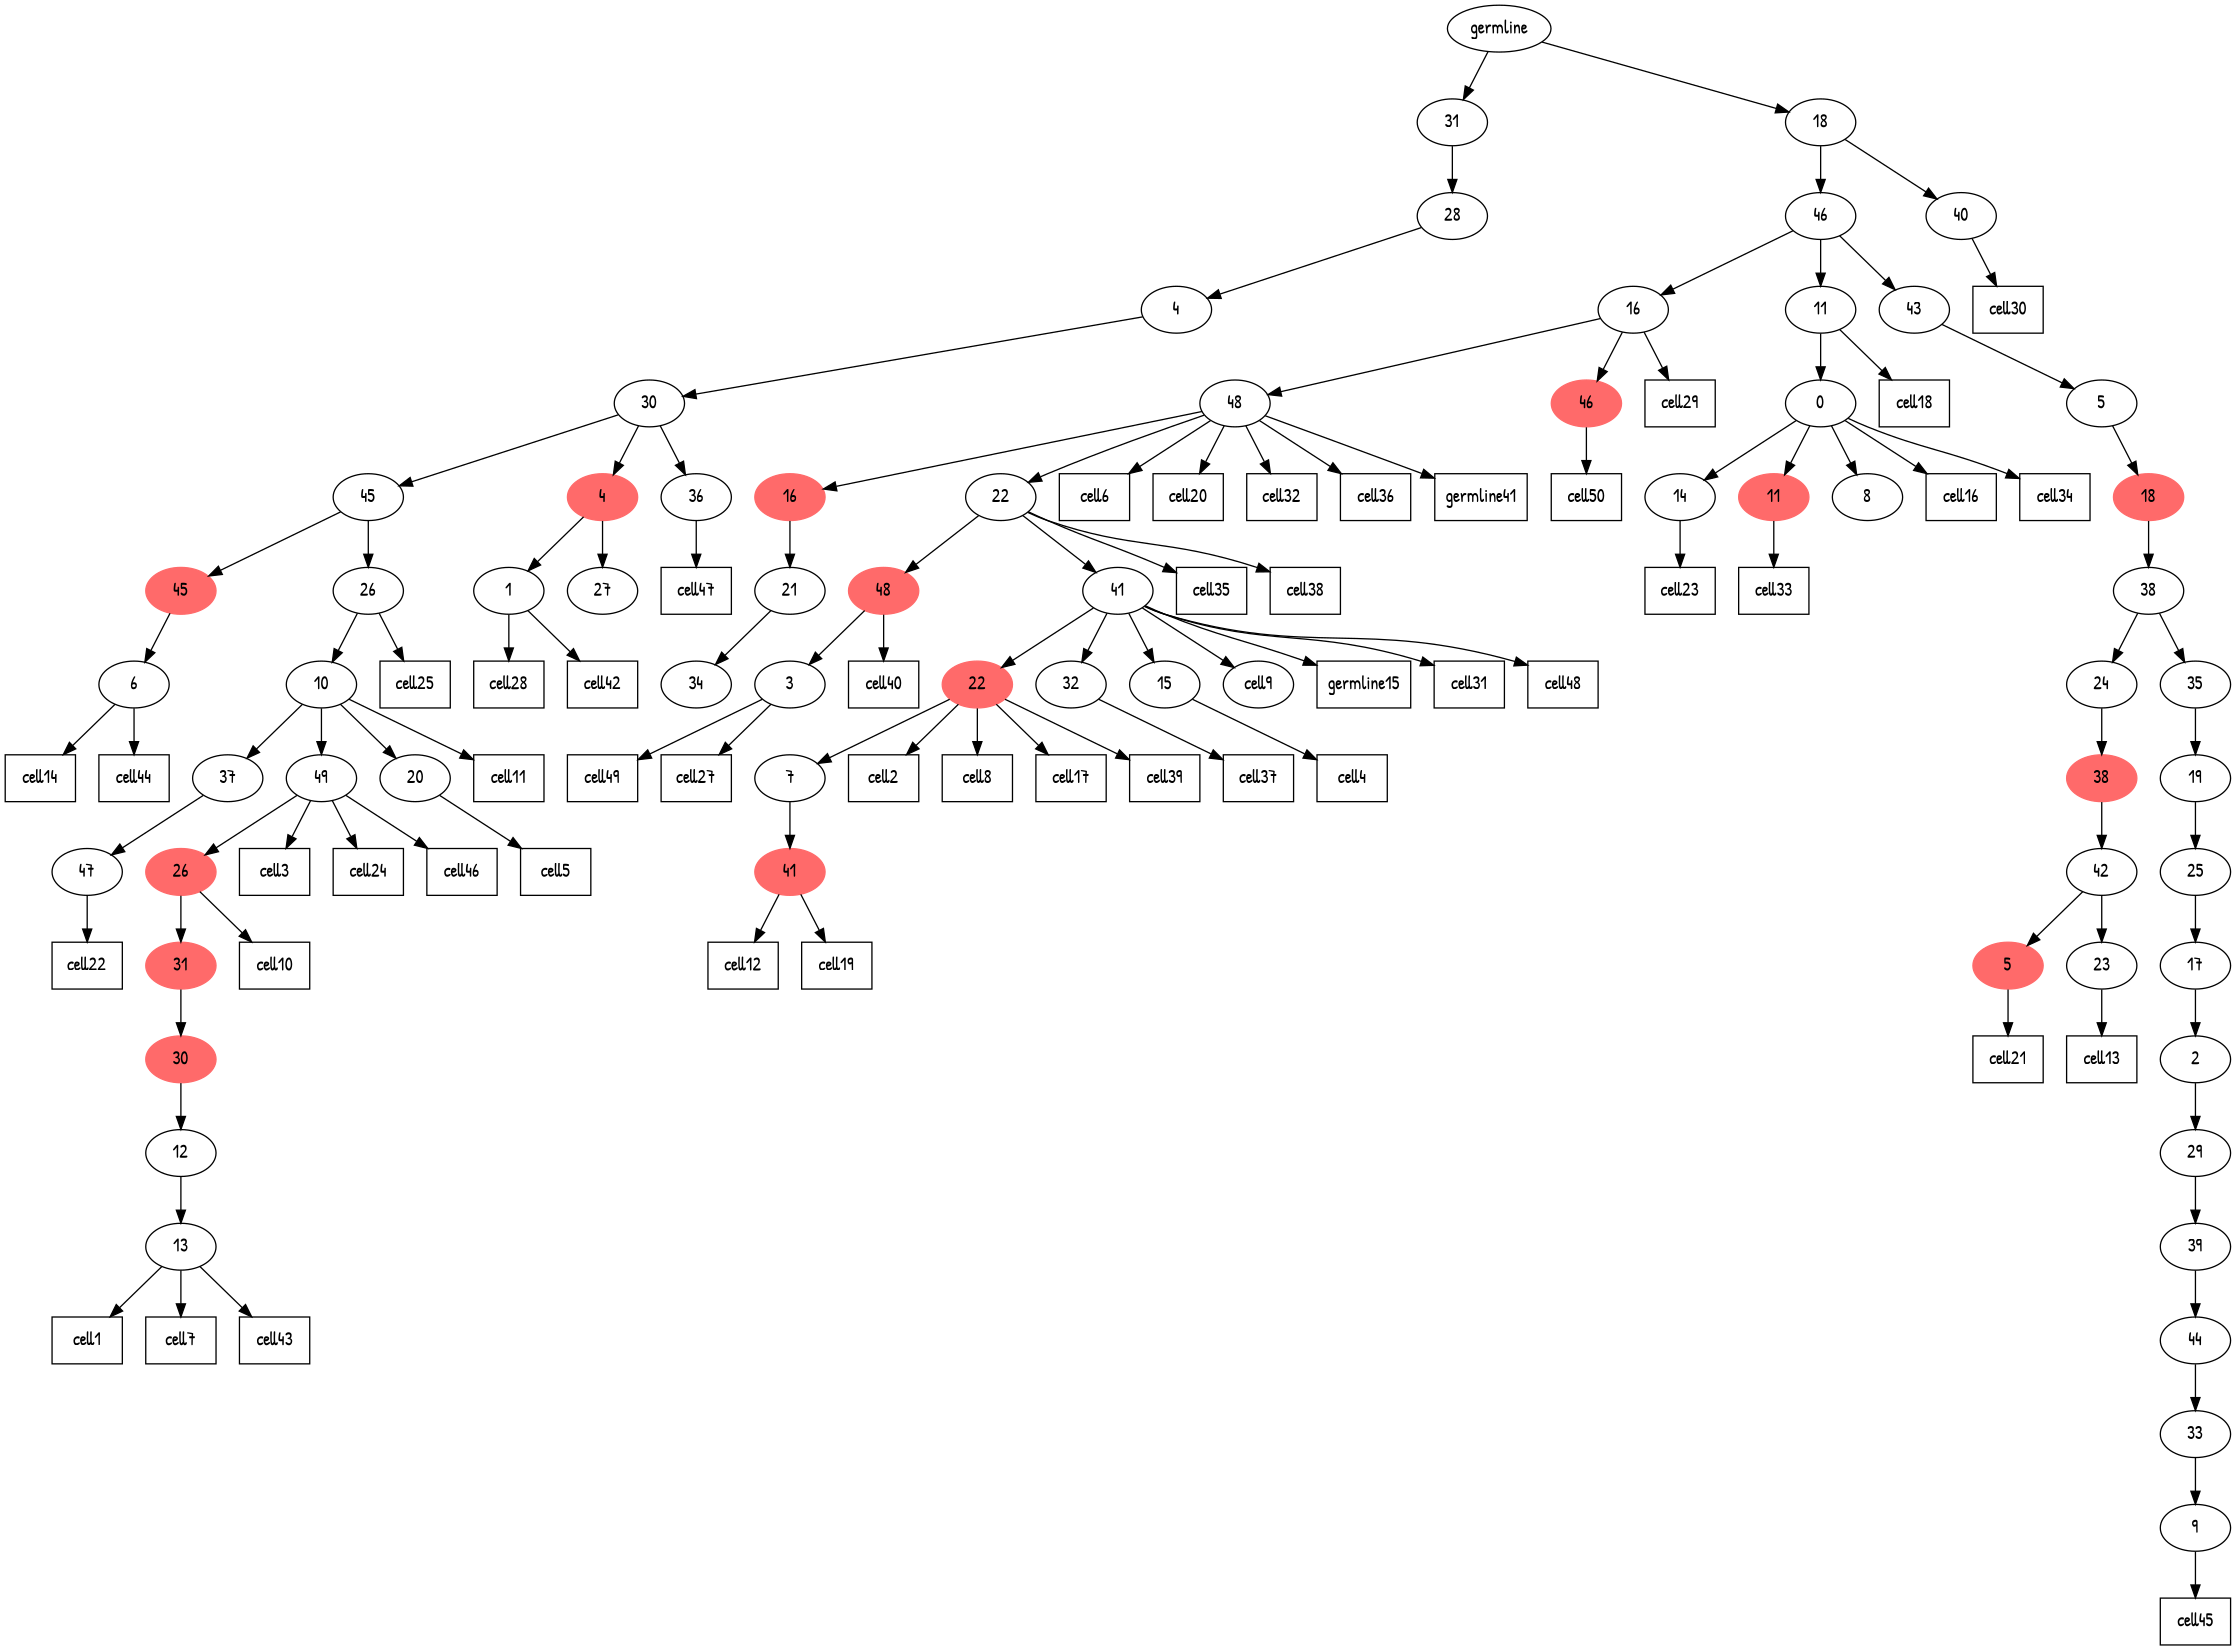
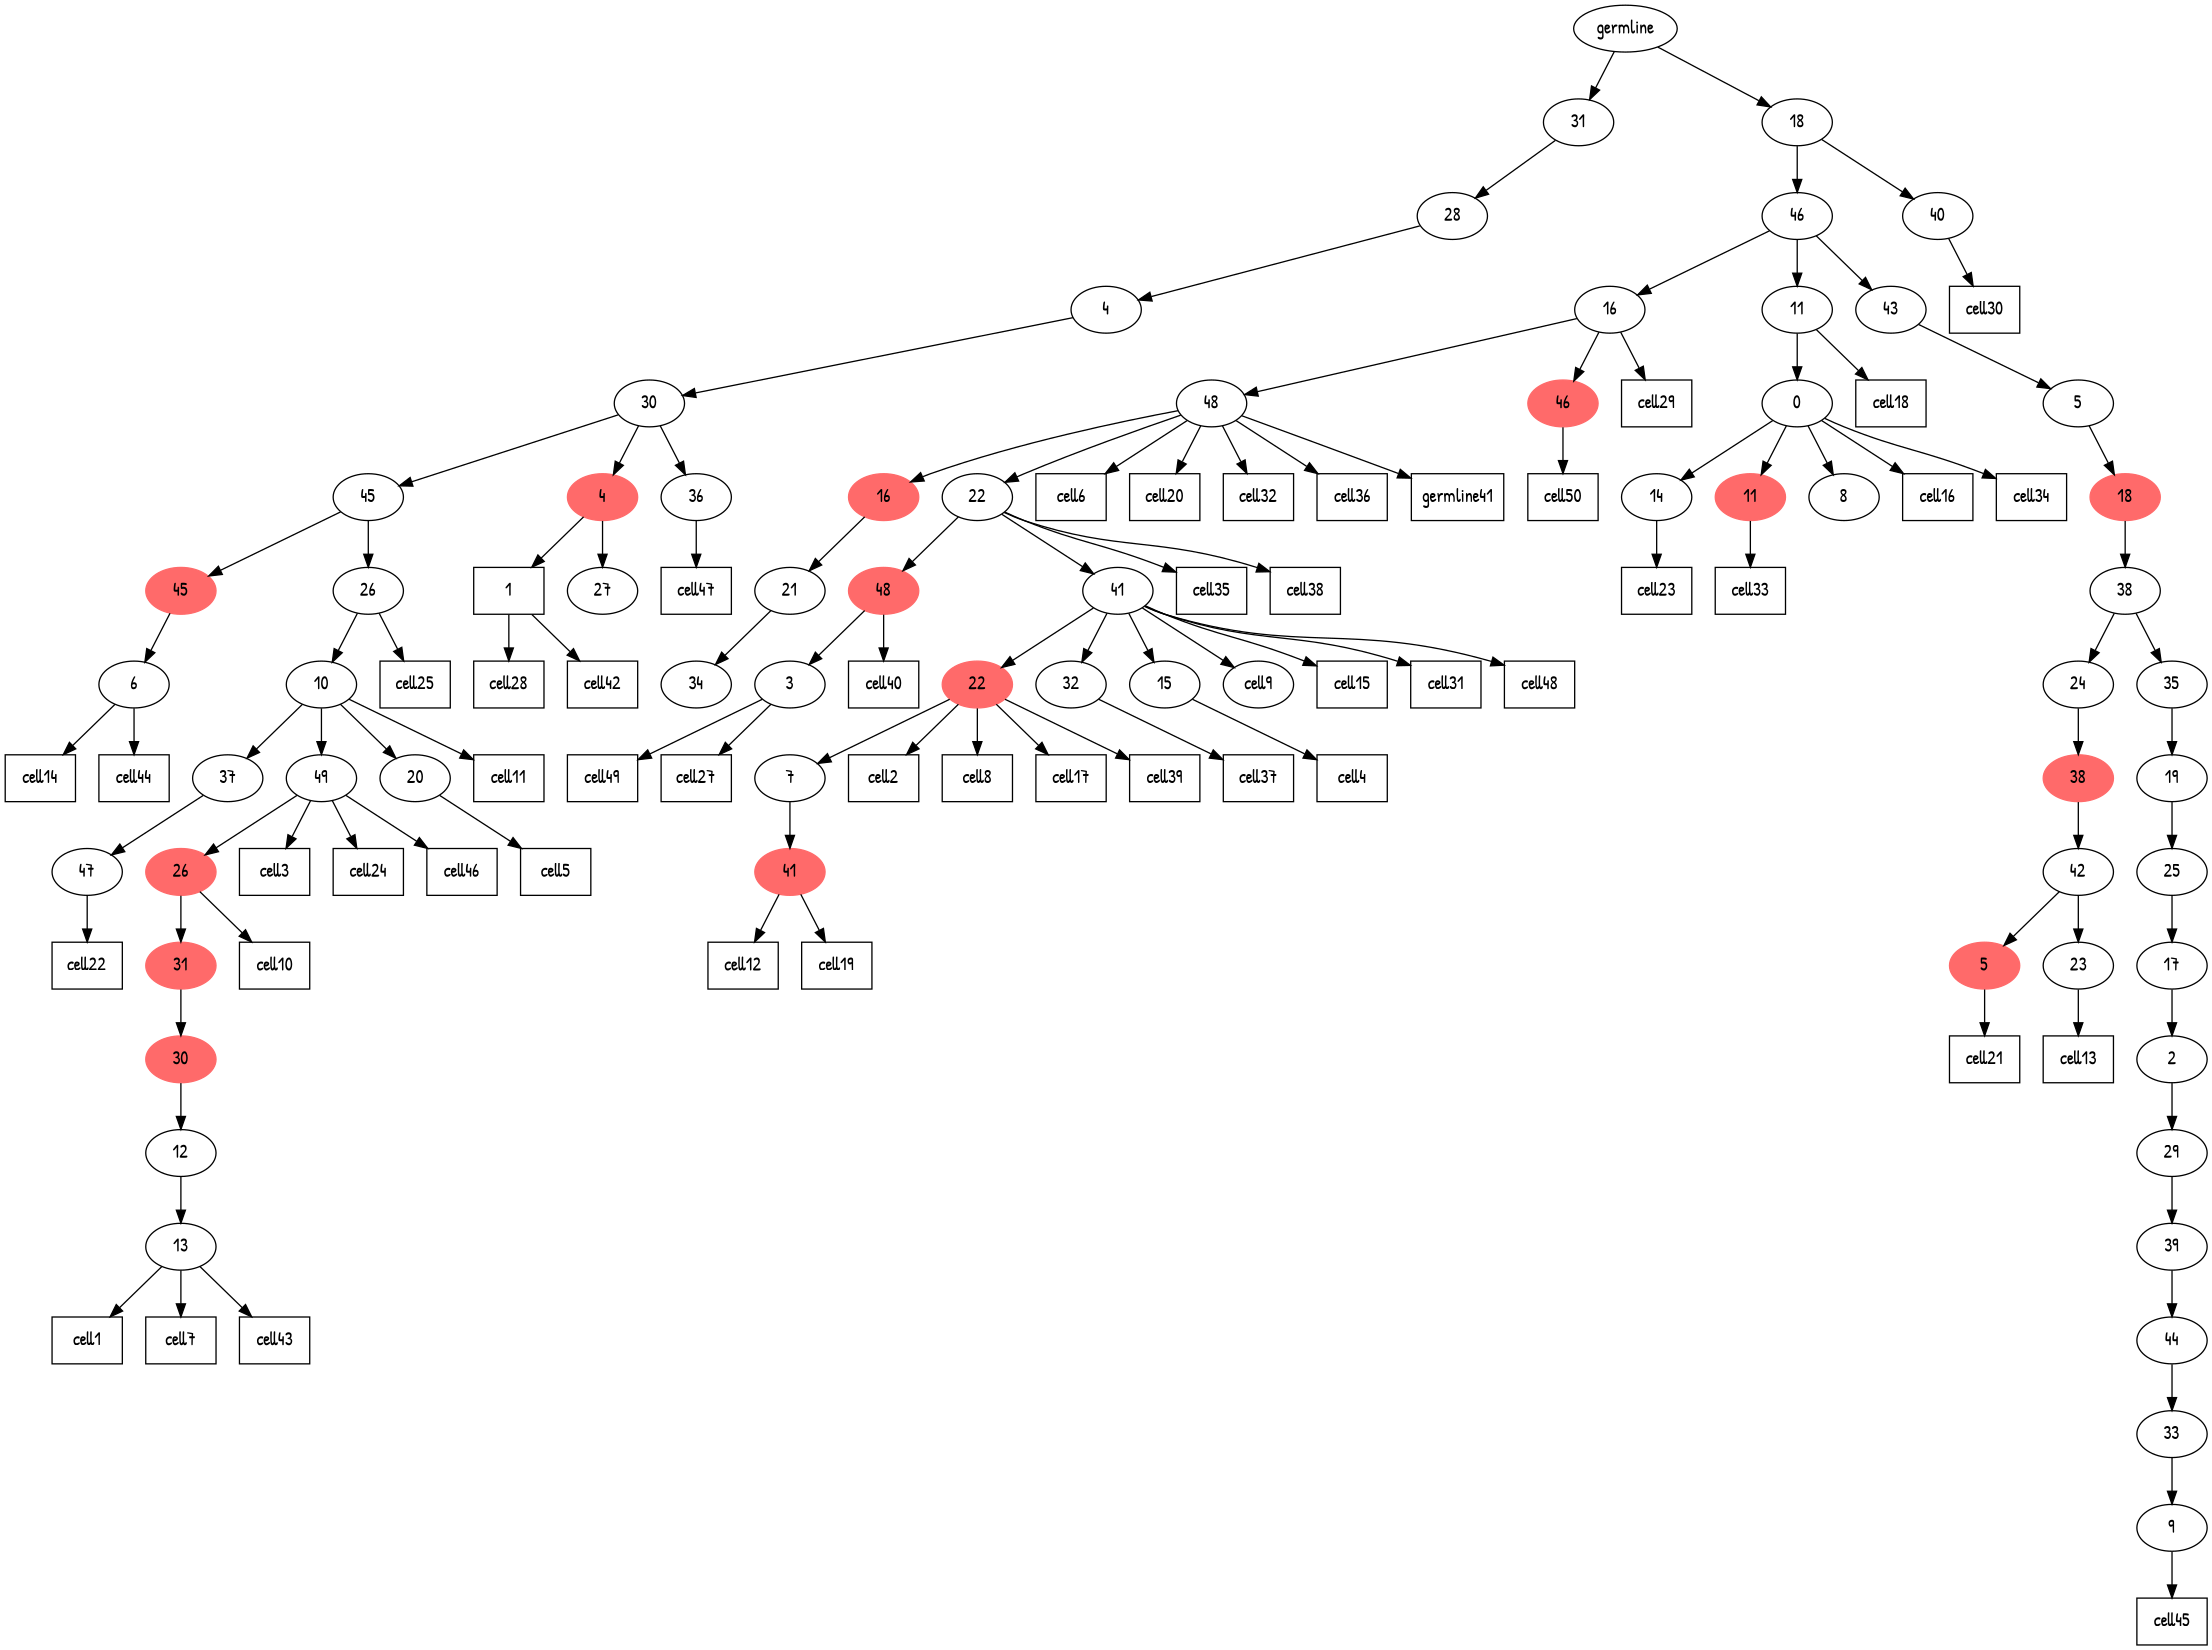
node "1": shape ellipse -> box
node "germline15": label "germline15" -> "cell15"
